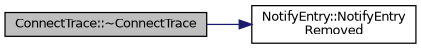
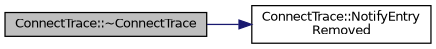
node "NotifyEntry::NotifyEntry Removed": label "NotifyEntry::NotifyEntry Removed" -> "ConnectTrace::NotifyEntry Removed"
